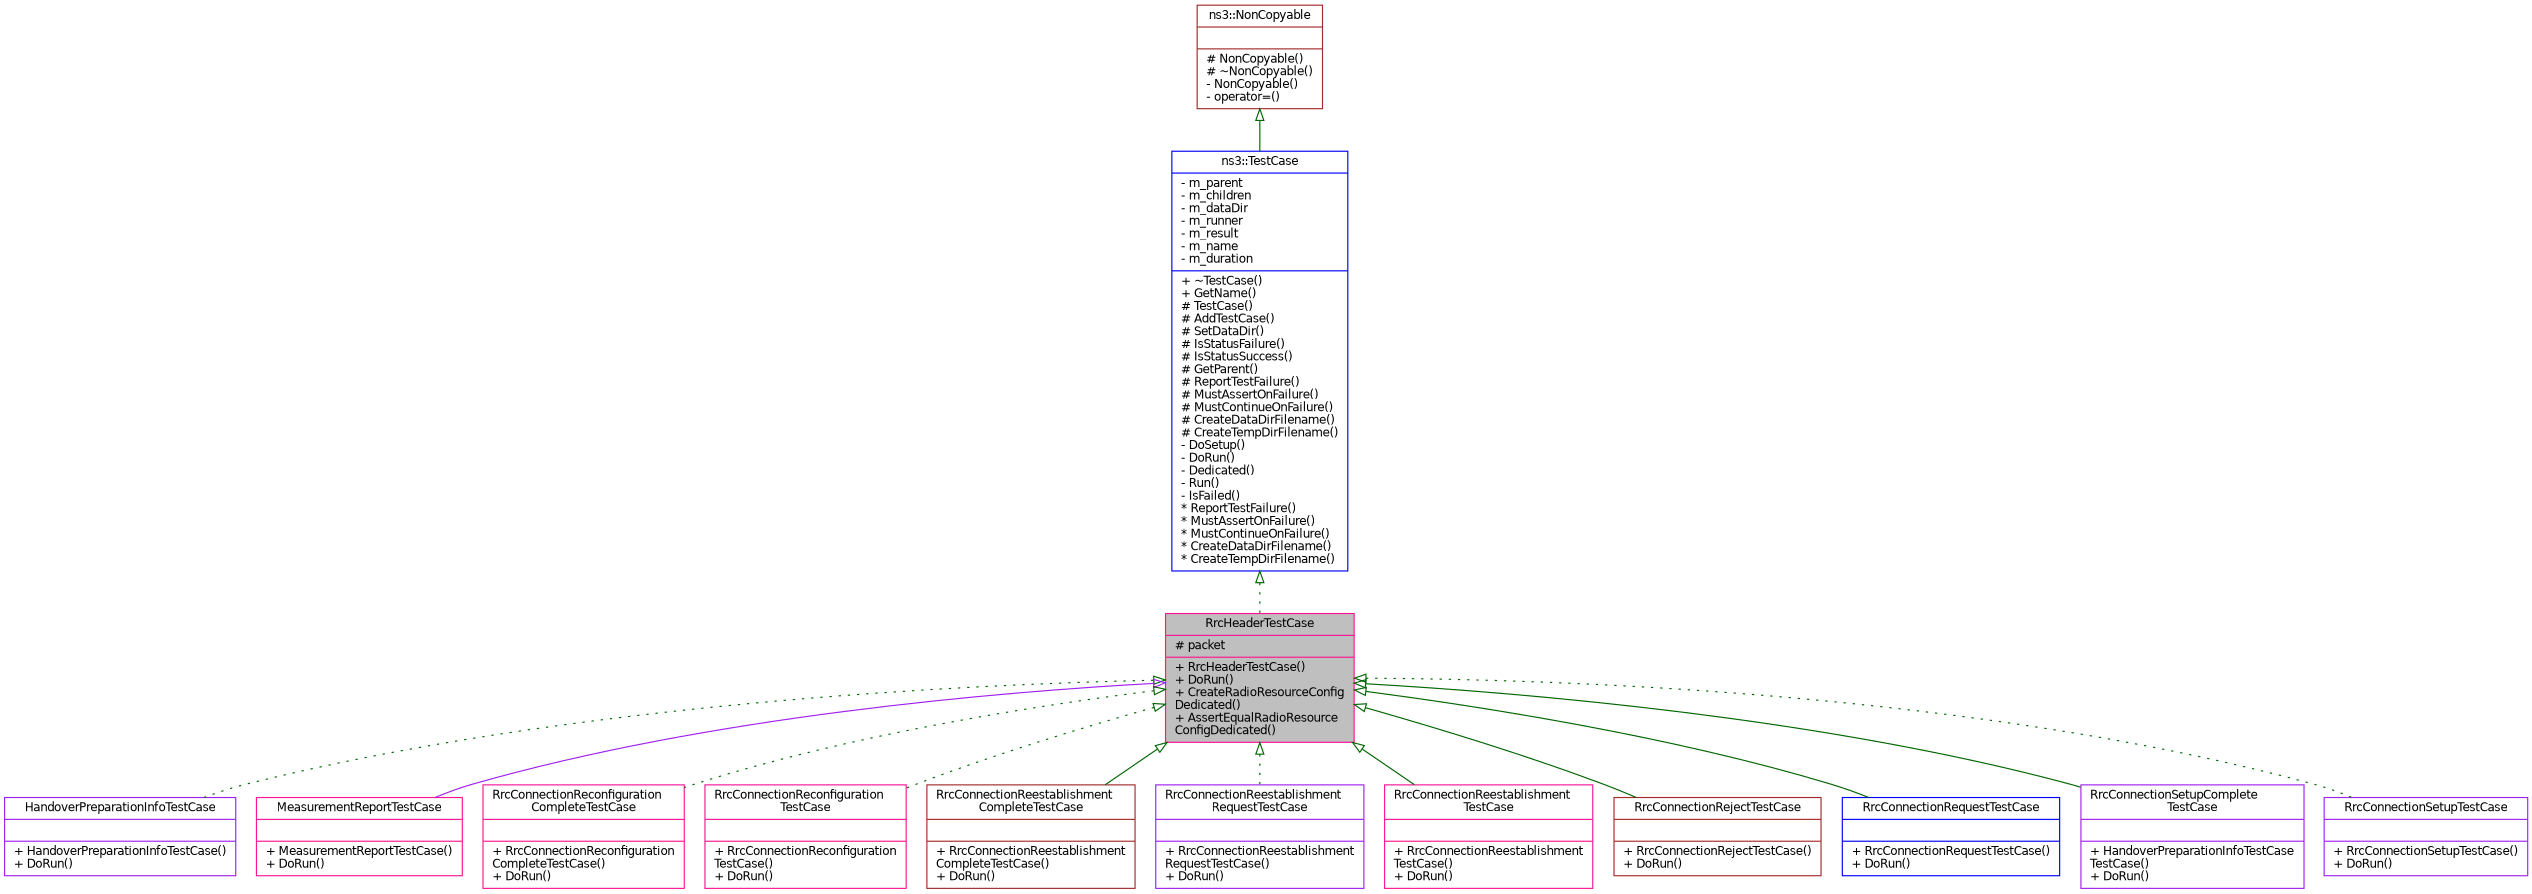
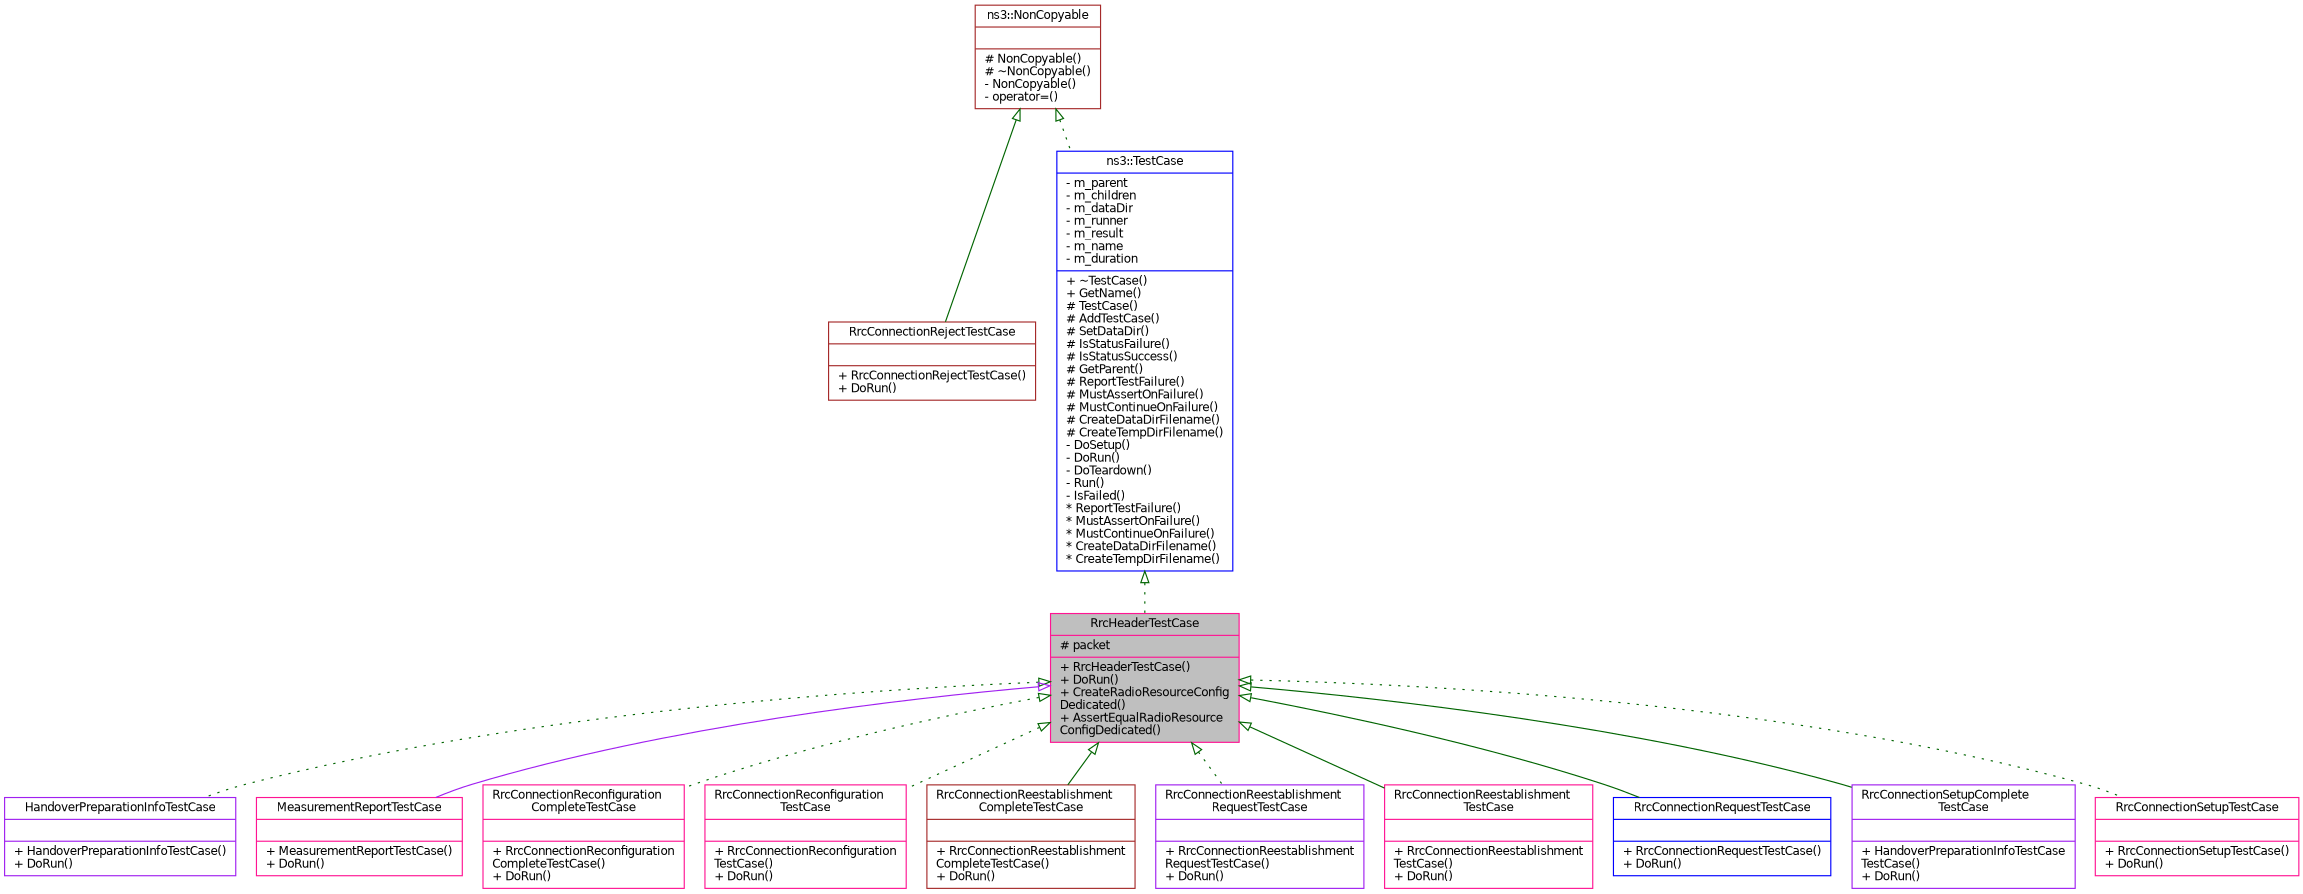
edge "ns3::TestCase" -> "ns3::NonCopyable": style solid -> dotted
node "ns3::TestCase": text "- Dedicated()" -> "- DoTeardown()"
edge "RrcConnectionRejectTestCase" -> "RrcHeaderTestCase": now "RrcConnectionRejectTestCase" -> "ns3::NonCopyable"
node "RrcConnectionSetupTestCase": color purple -> deeppink
